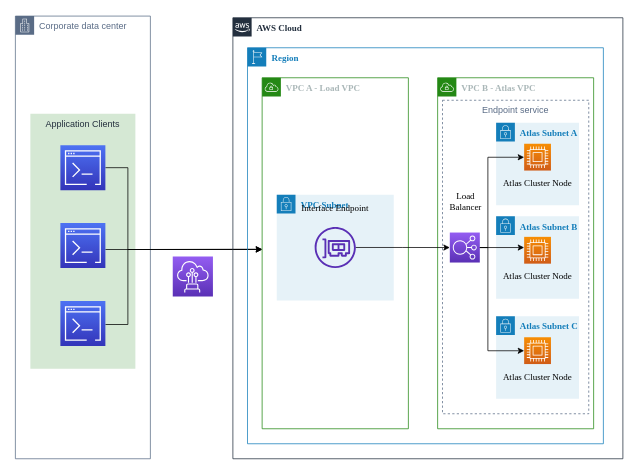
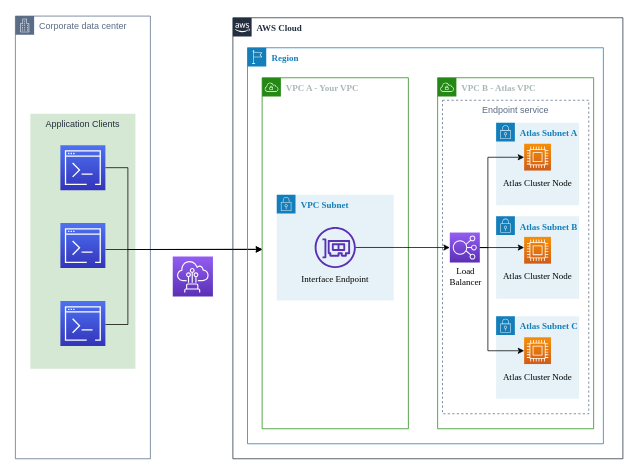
node "VPC A - Load VPC": label "VPC A - Load VPC" -> "VPC A - Your VPC"
node "Load Balancer": moved (466, 201) -> (466, 276)
node "Interface Endpoint": moved (335, 208) -> (335, 279)
